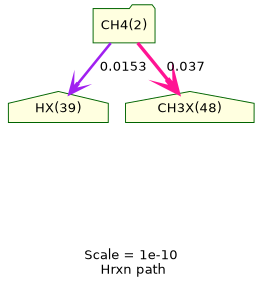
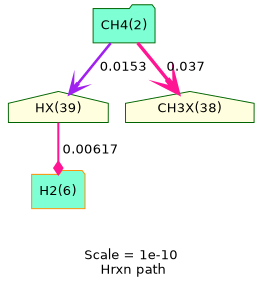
node "CH4(2)": fillcolor lightyellow -> aquamarine
node "CH3X(48)": label "CH3X(48)" -> "CH3X(38)"
node "H2(6)": added
